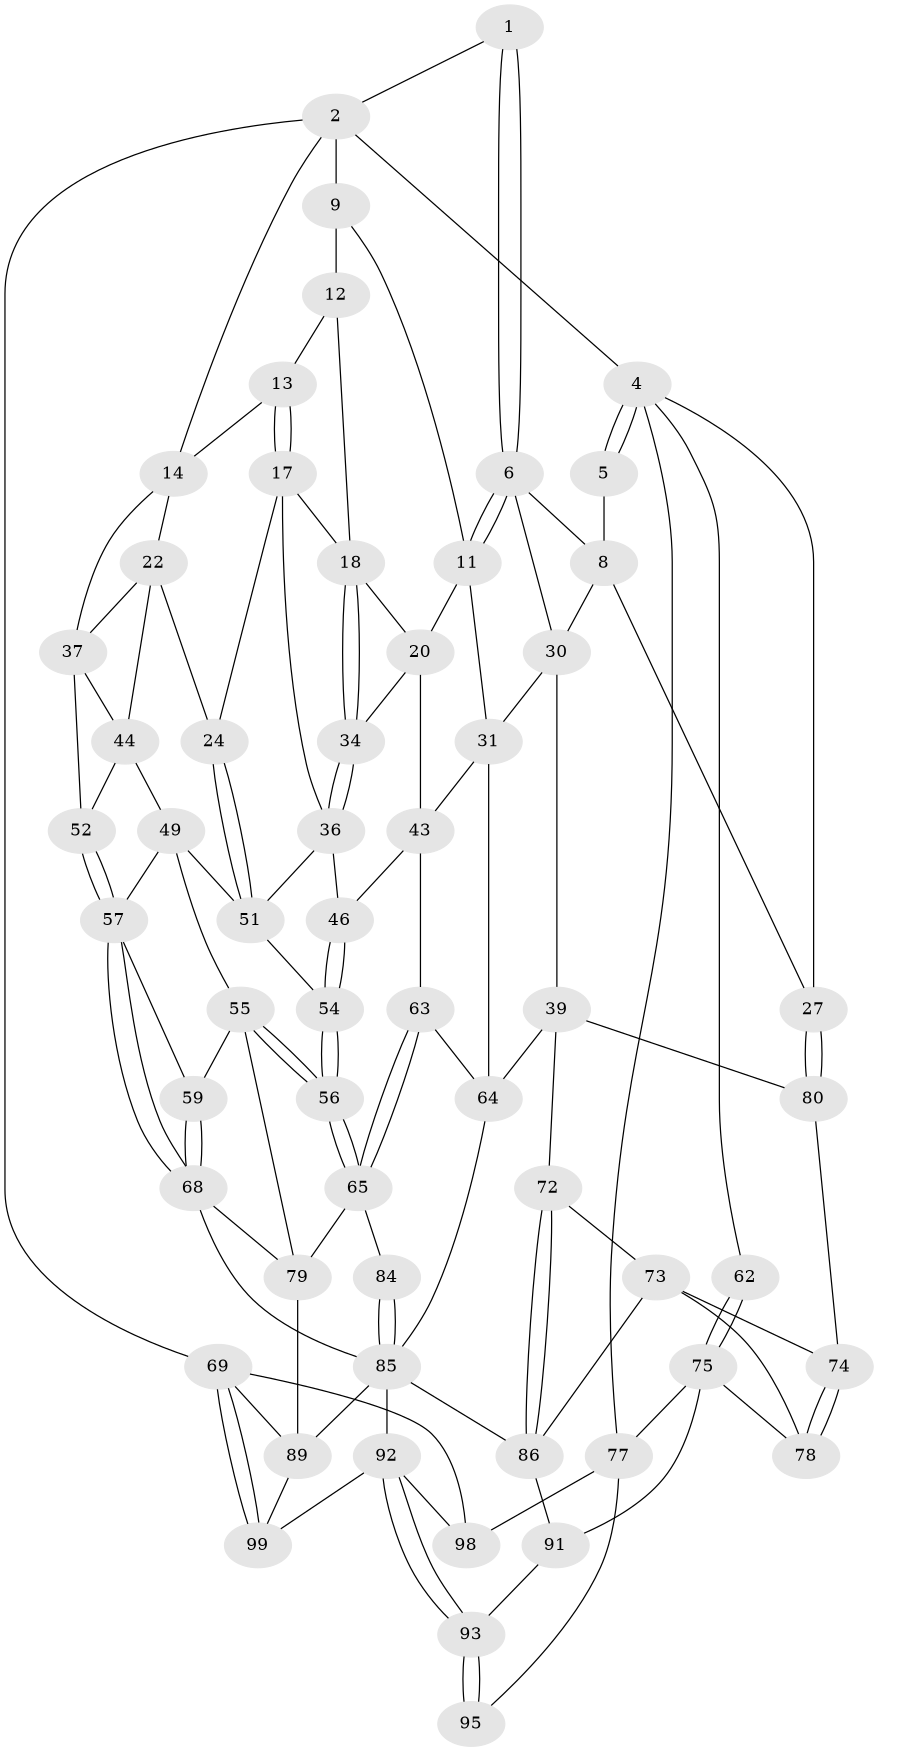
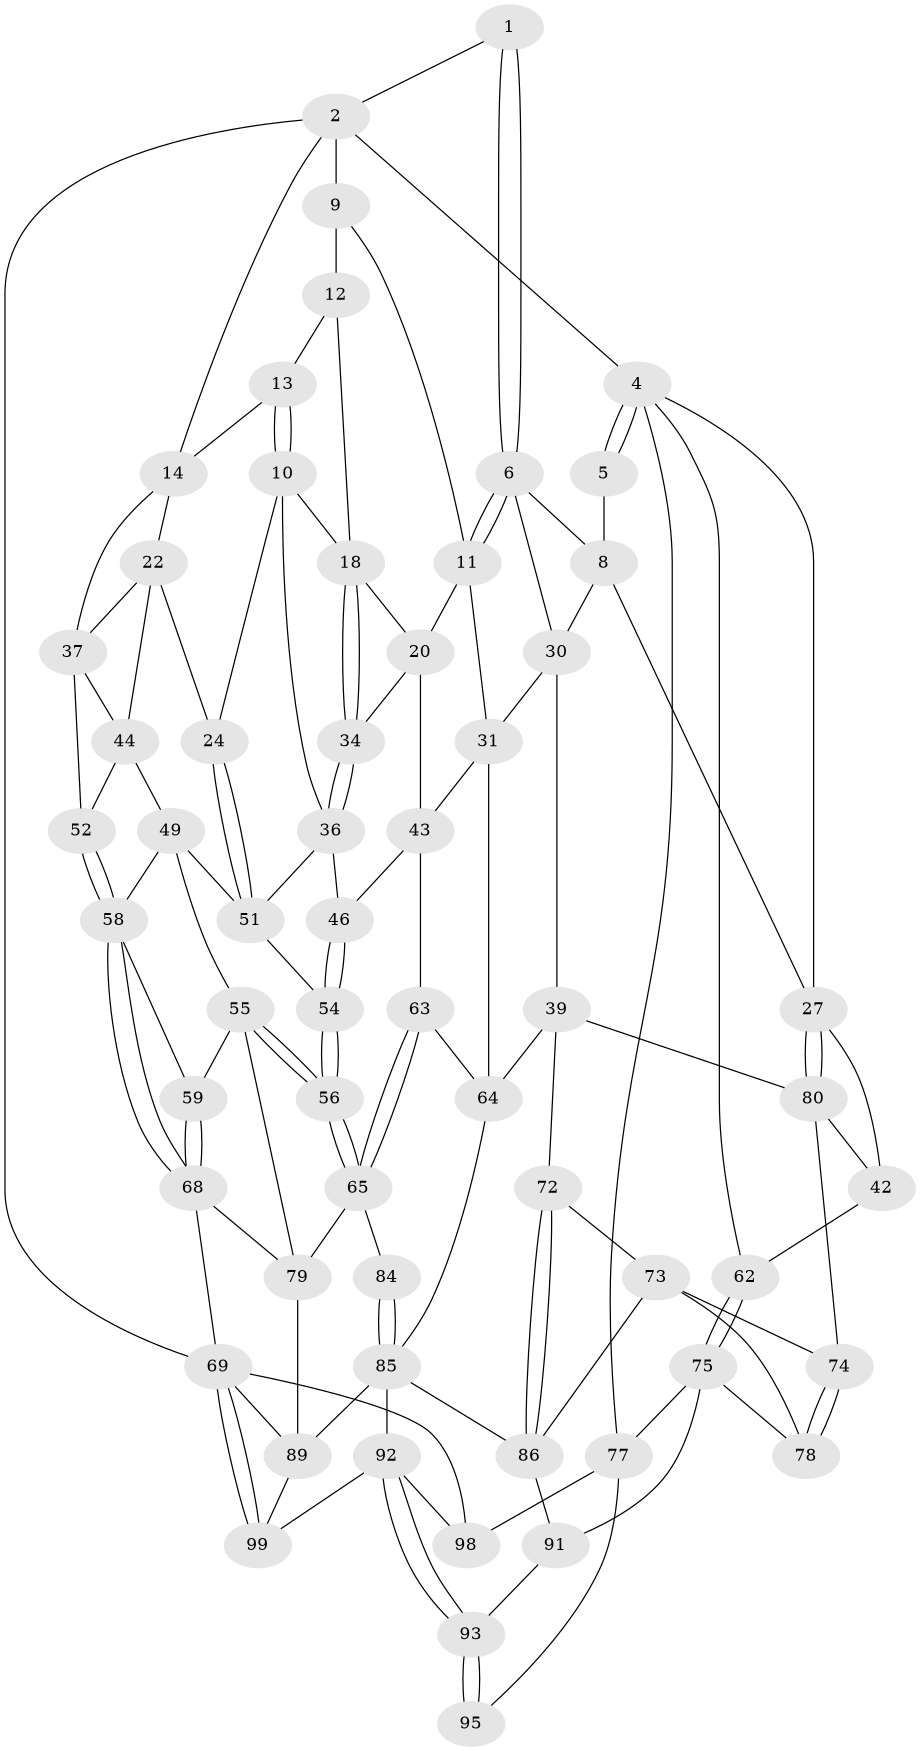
node "17": label "17" -> "10"
node "57": label "57" -> "58"
node "42": added
edge "68" -- "85": now "68" -- "69"
